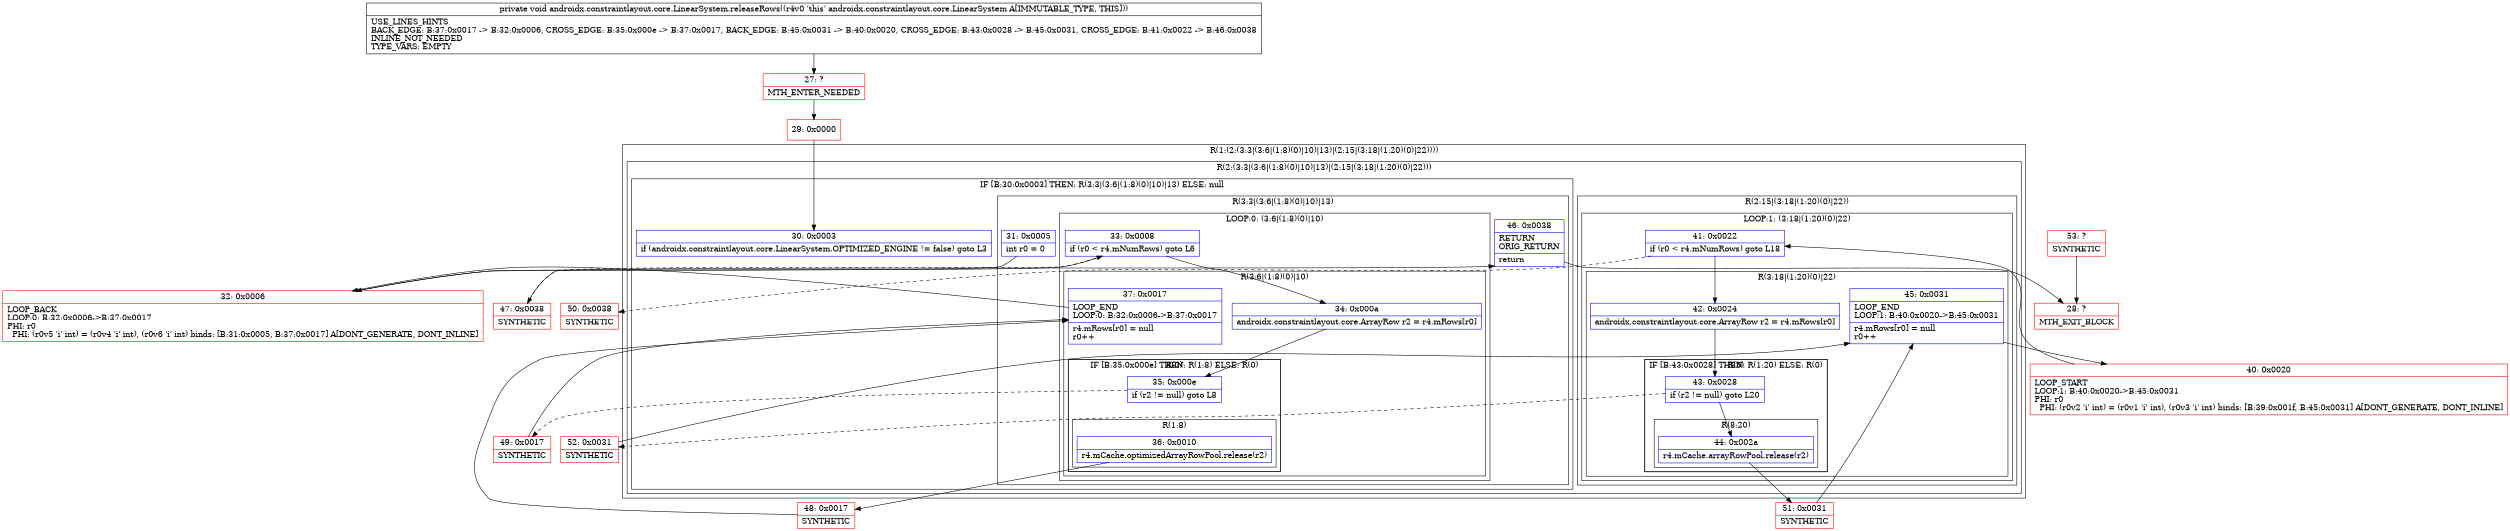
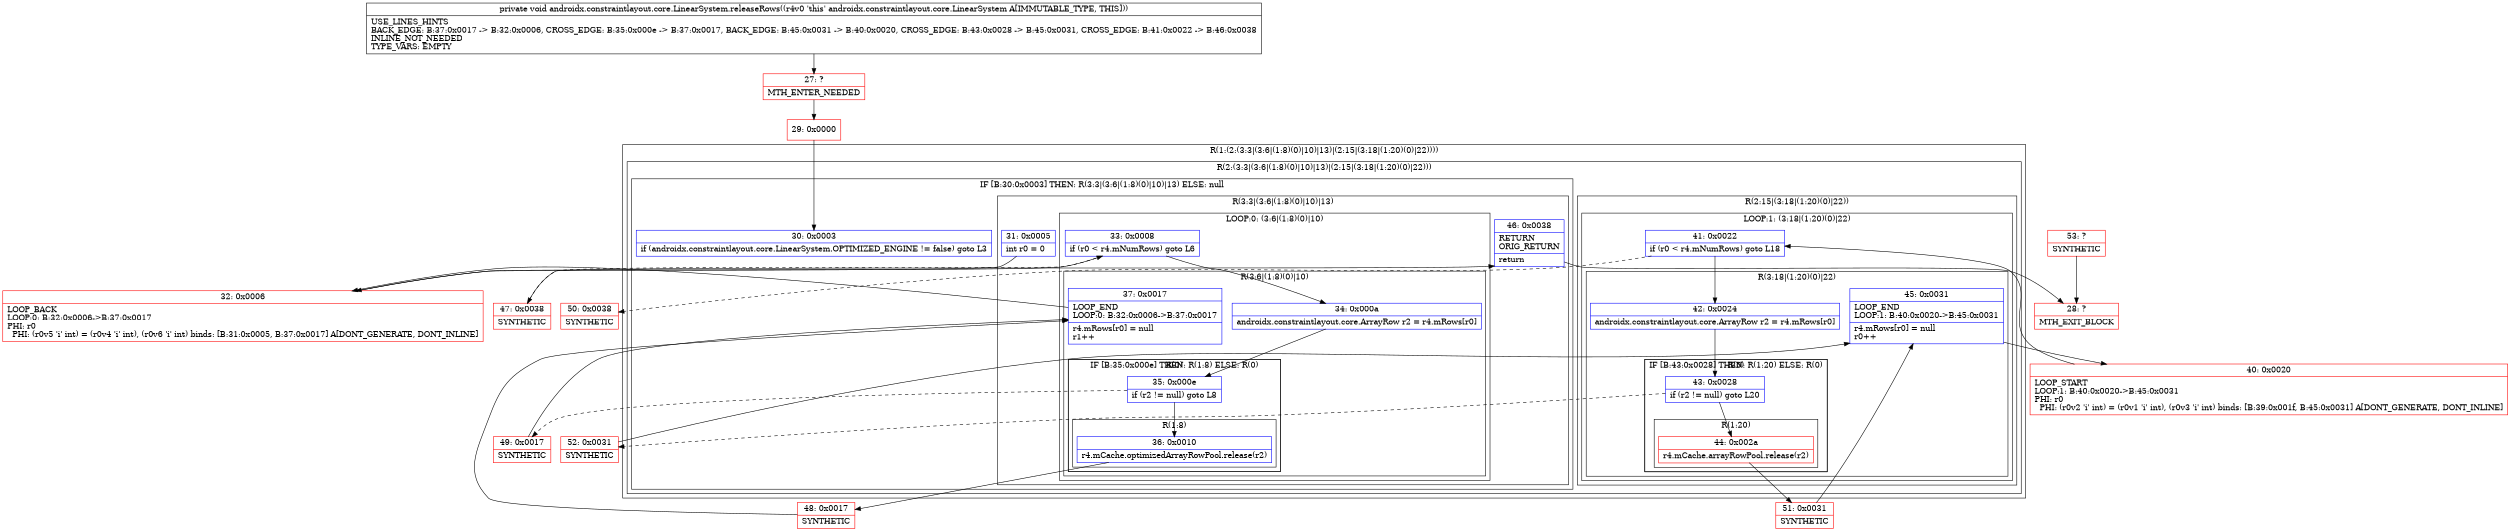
node "37: 0x0017": text "r0++" -> "r1++"
edge "35: 0x000e" -> "36: 0x0010": added
cluster "R(8:20)": label "R(8:20)" -> "R(1:20)"
node "44: 0x002a": color blue -> red
